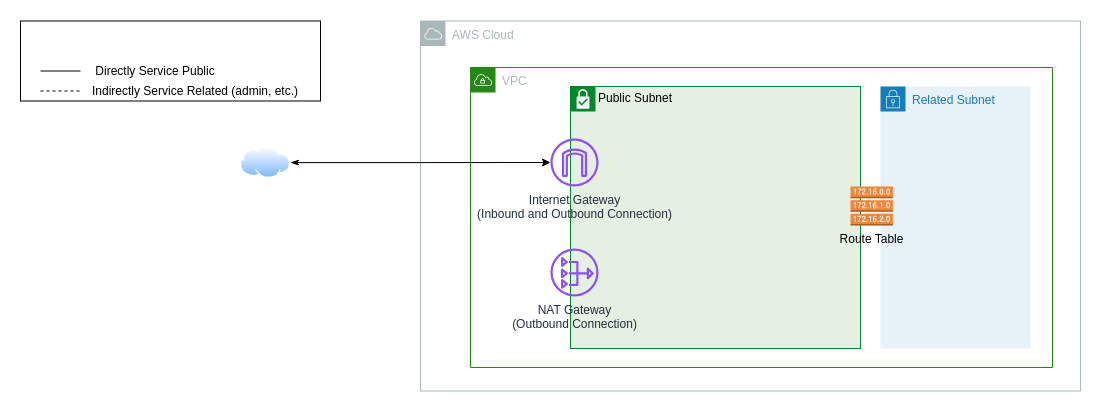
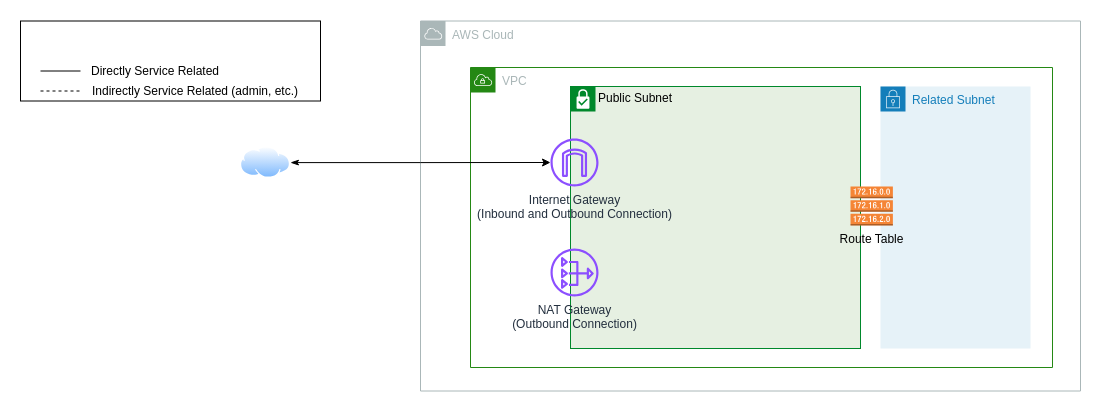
node "Directly Service Public": label "Directly Service Public" -> "Directly Service Related"
